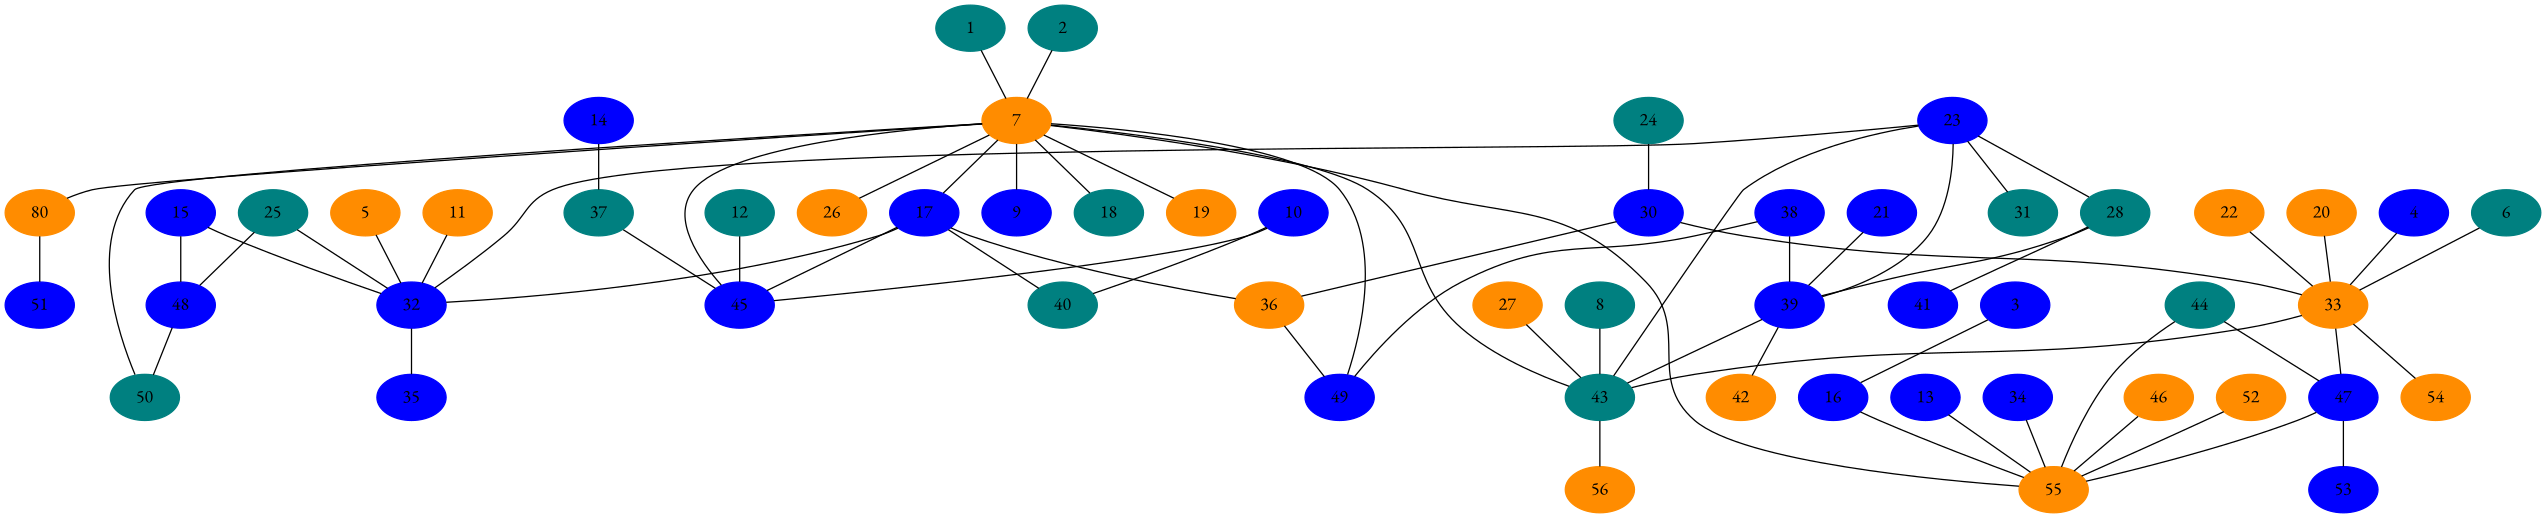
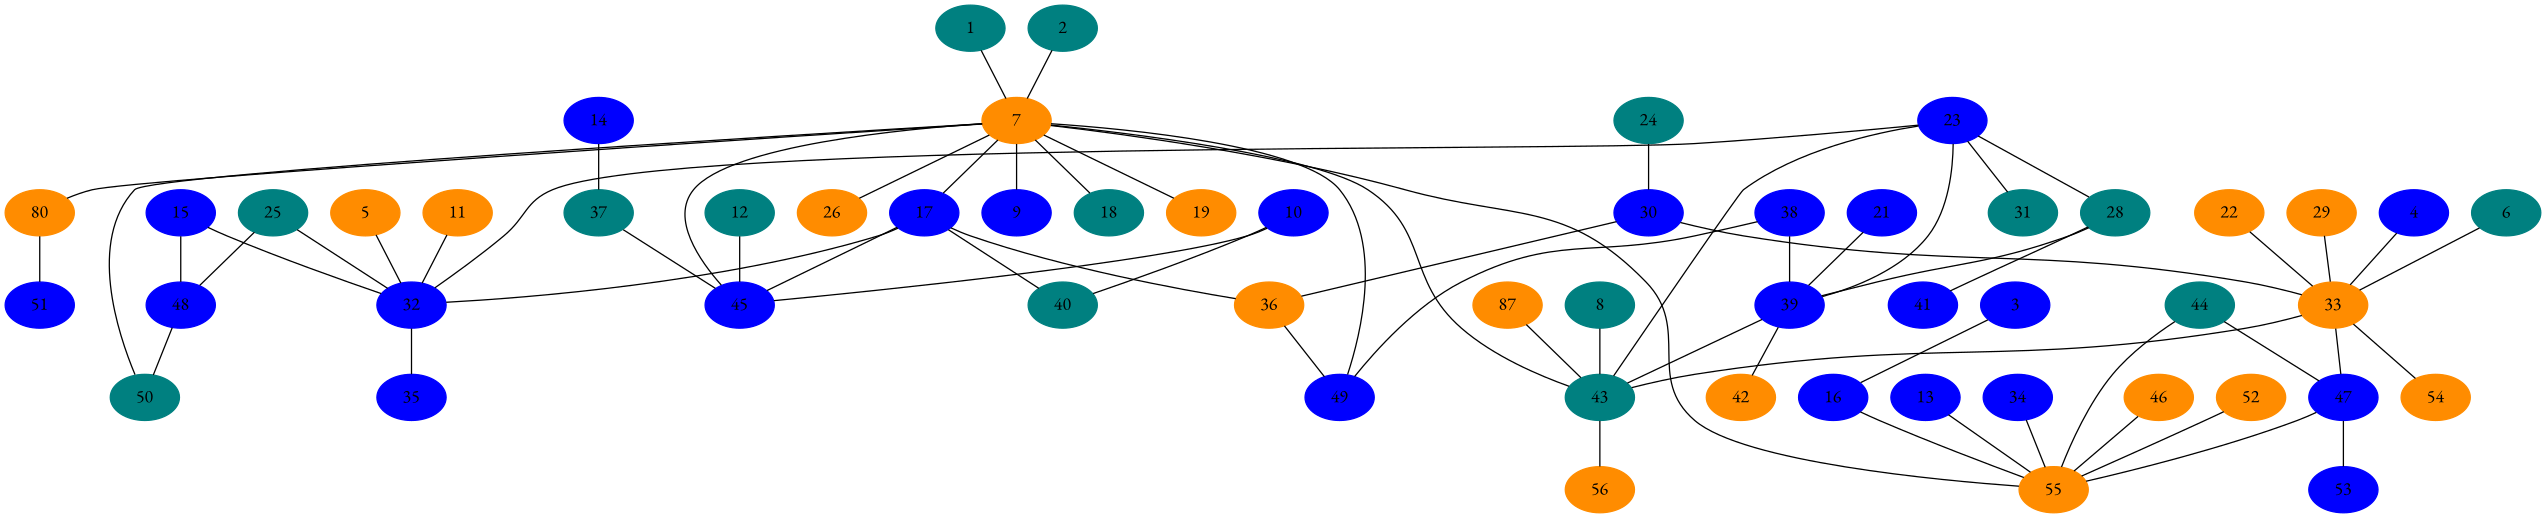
node "20": label "20" -> "29"
node "27": label "27" -> "87"
